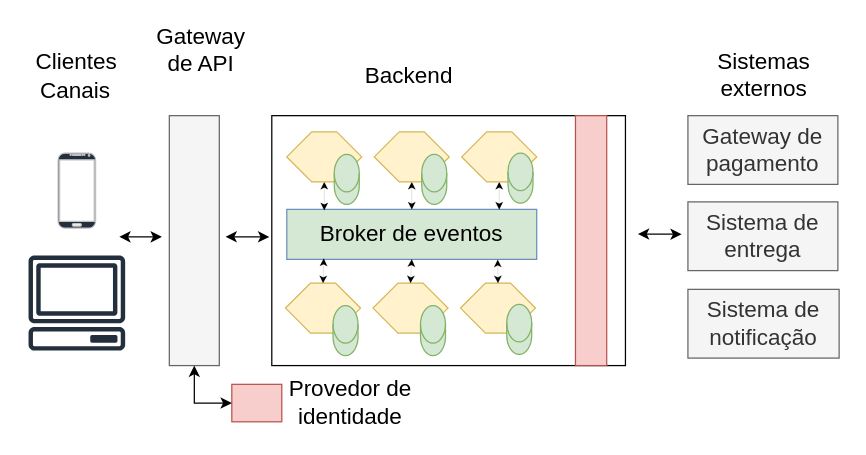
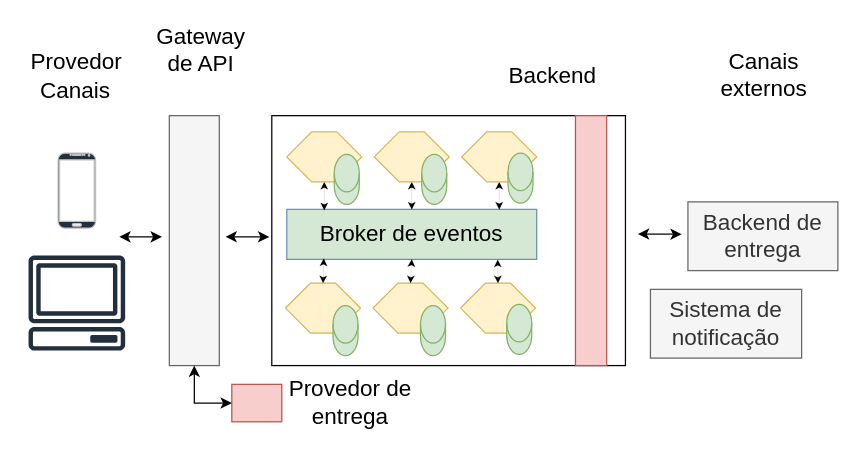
node "Clientes": label "Clientes" -> "Provedor"
node "Backend": moved (409, 76) -> (553, 76)
node "Sistemas externos": label "Sistemas externos" -> "Canais externos"
node "Gateway de pagamento": removed
node "Sistema de entrega": label "Sistema de entrega" -> "Backend de entrega"
node "Sistema de notificação": moved (764, 324) -> (726, 324)
node "Provedor de identidade": label "Provedor de identidade" -> "Provedor de entrega"
